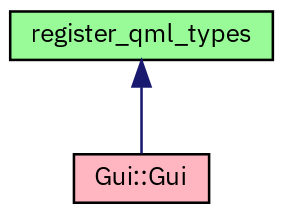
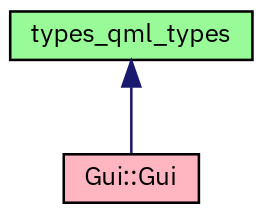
node "register_qml_types": label "register_qml_types" -> "types_qml_types"
